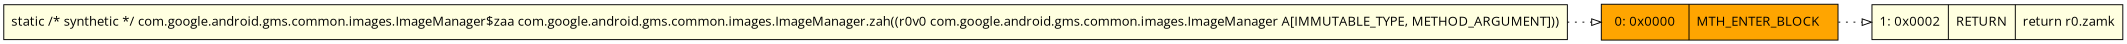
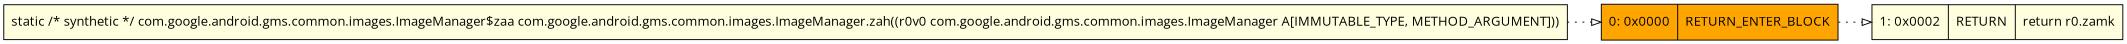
node "0: 0x0000": text "MTH_ENTER_BLOCK" -> "RETURN_ENTER_BLOCK"
